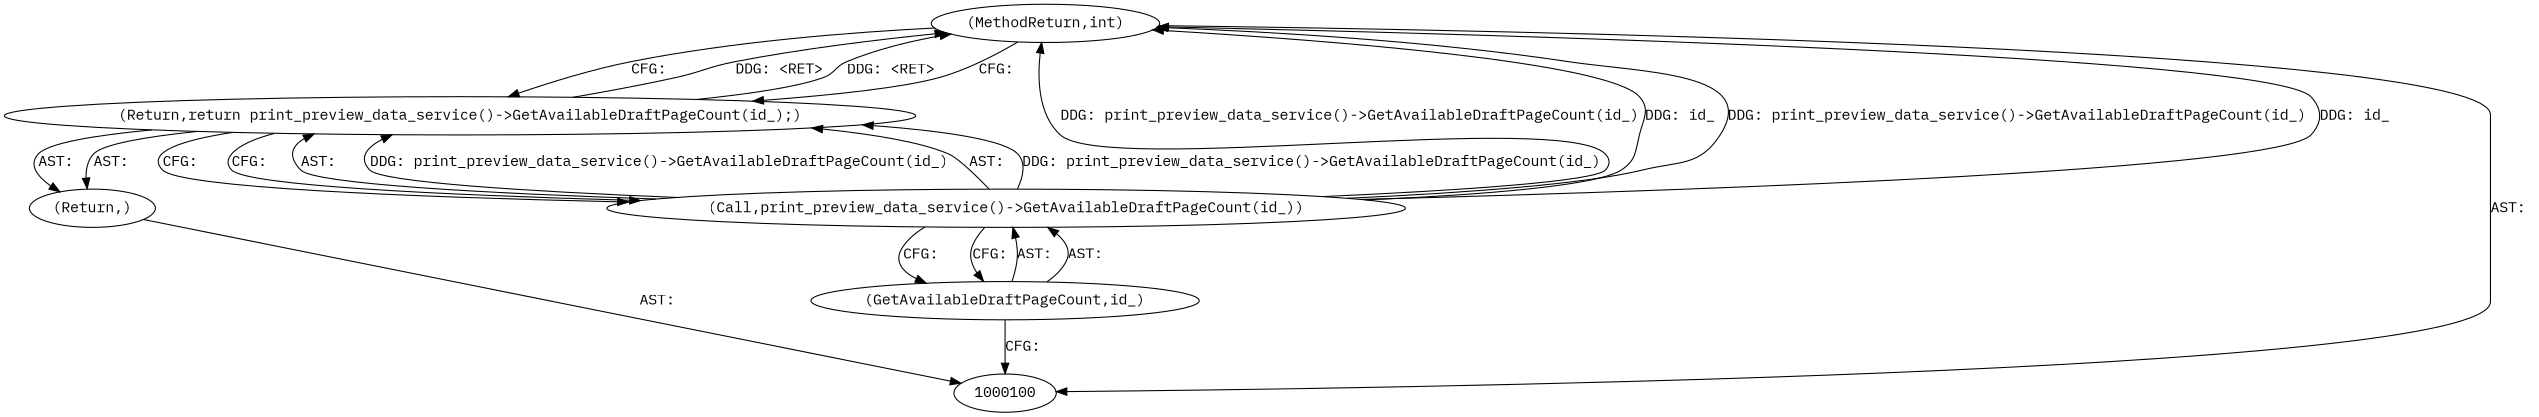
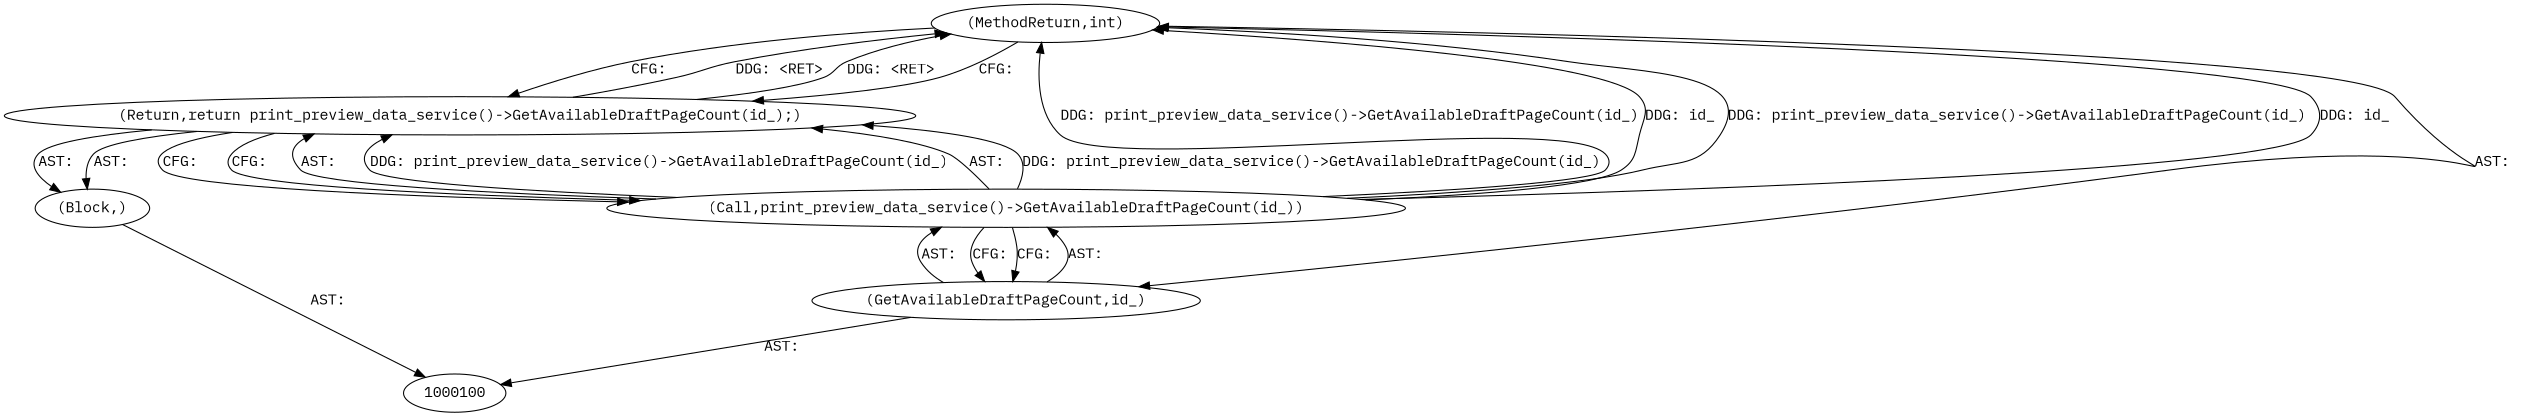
node "(Return,)": label "(Return,)" -> "(Block,)"
edge "(MethodReturn,int)" -> "1000100": now "(MethodReturn,int)" -> "(GetAvailableDraftPageCount,id_)"
edge "(GetAvailableDraftPageCount,id_)" -> "1000100": label "CFG: " -> "AST: "
